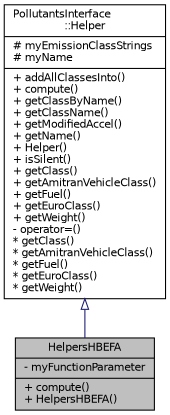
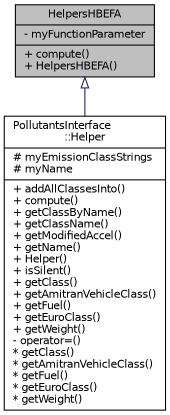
edge "HelpersHBEFA" -> "PollutantsInterface": reversed
